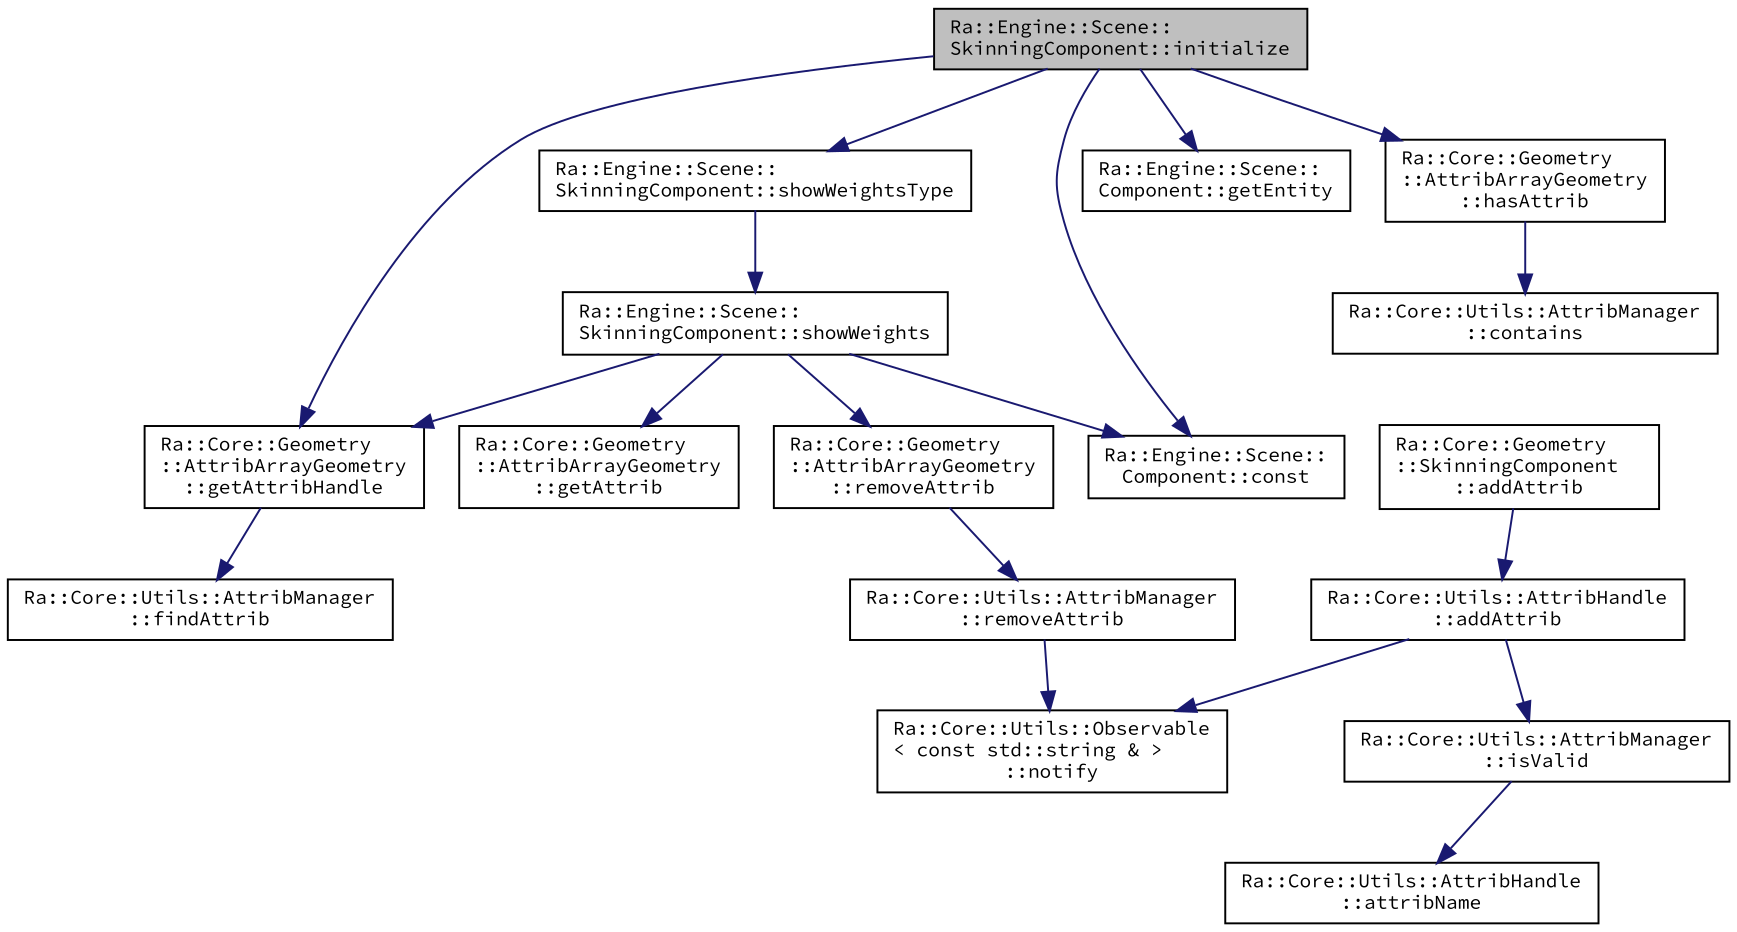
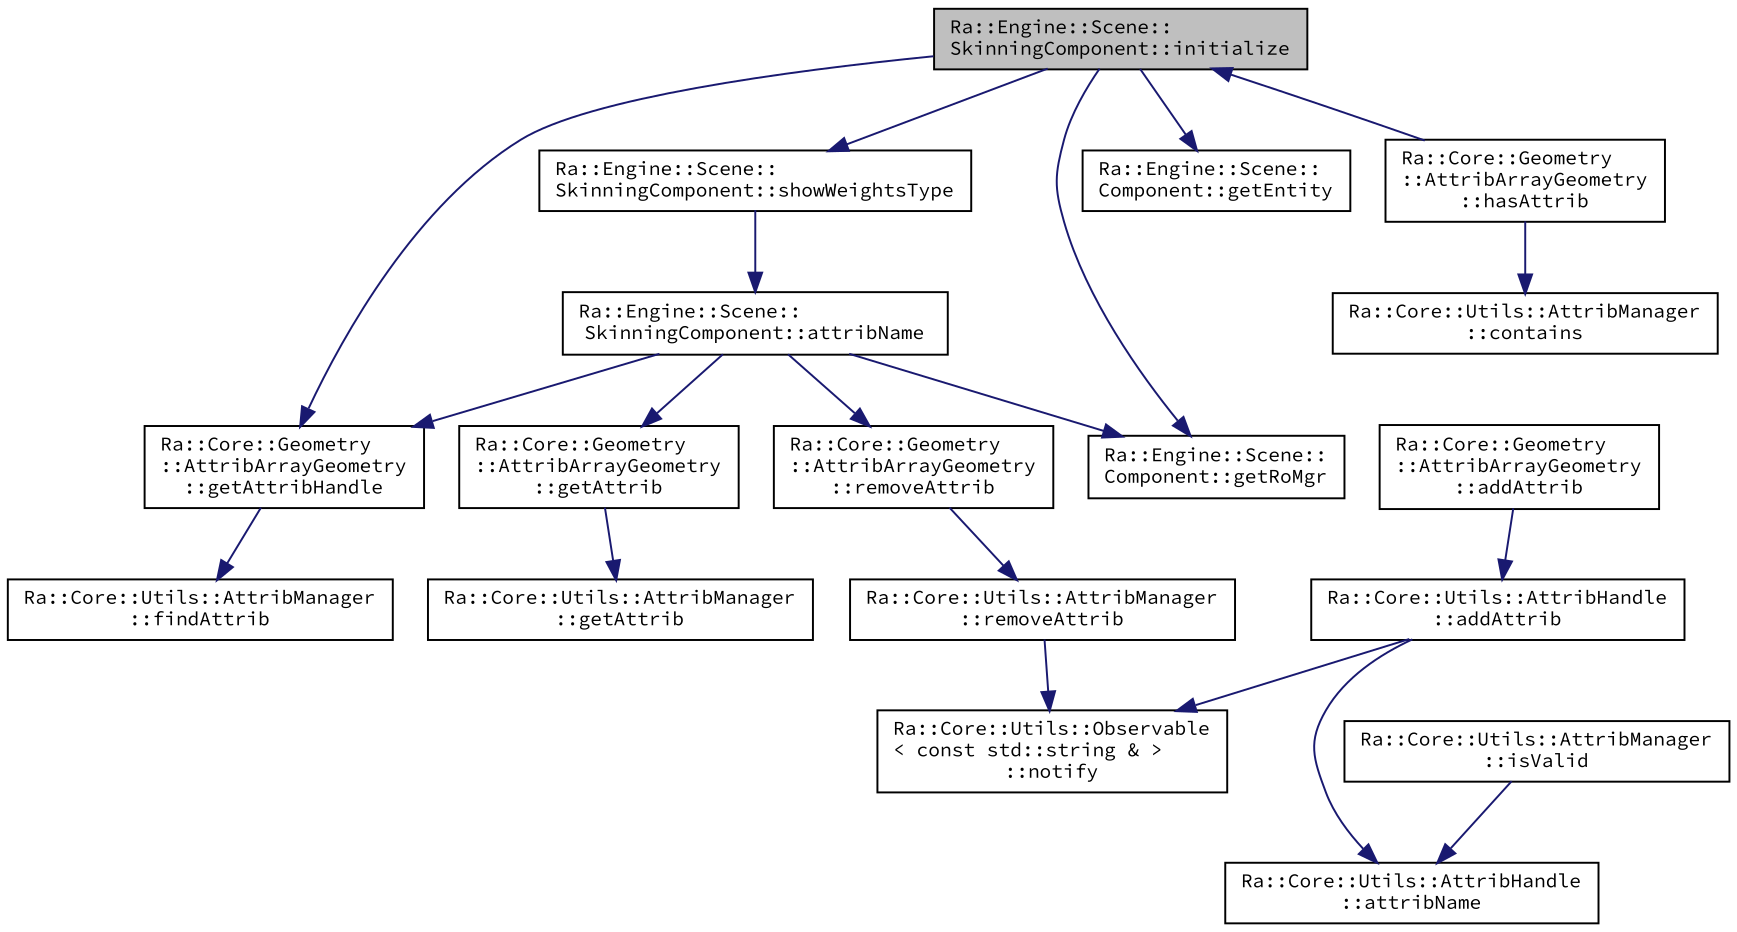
edge "Ra::Engine::Scene:: SkinningComponent::initialize" -> "Ra::Core::Geometry ::AttribArrayGeometry ::hasAttrib": reversed
node "Ra::Engine::Scene:: SkinningComponent::showWeights": label "Ra::Engine::Scene:: SkinningComponent::showWeights" -> "Ra::Engine::Scene:: SkinningComponent::attribName"
node "Ra::Engine::Scene:: Component::const": label "Ra::Engine::Scene:: Component::const" -> "Ra::Engine::Scene:: Component::getRoMgr"
node "Ra::Core::Geometry ::SkinningComponent ::addAttrib": label "Ra::Core::Geometry ::SkinningComponent ::addAttrib" -> "Ra::Core::Geometry ::AttribArrayGeometry ::addAttrib"
node "Ra::Core::Utils::AttribManager ::getAttrib": added
edge "Ra::Core::Utils::AttribHandle ::addAttrib" -> "Ra::Core::Utils::AttribManager ::isValid": now "Ra::Core::Utils::AttribHandle ::addAttrib" -> "Ra::Core::Utils::AttribHandle ::attribName"
